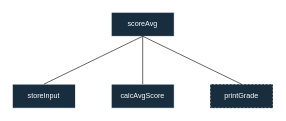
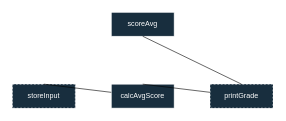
edge "scoreAvg" -- "storeInput": now "calcAvgScore" -- "storeInput"
edge "scoreAvg" -- "calcAvgScore": now "printGrade" -- "calcAvgScore"
node "storeInput": style solid -> dashed
